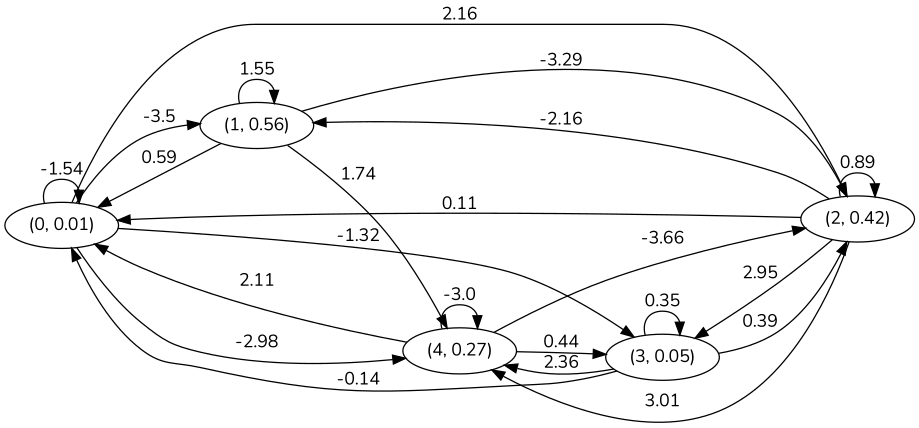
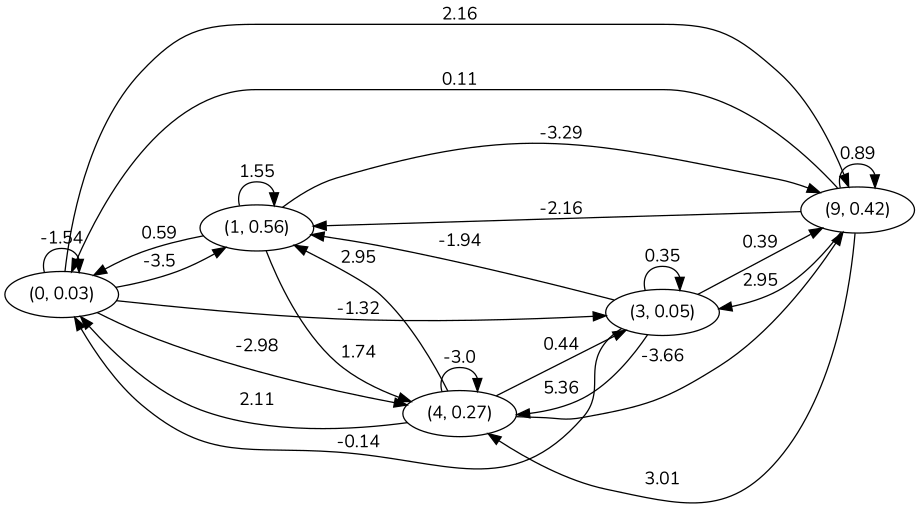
node "(2, 0.42)": label "(2, 0.42)" -> "(9, 0.42)"
node "(0, 0.01)": label "(0, 0.01)" -> "(0, 0.03)"
edge "(3, 0.05)" -> "(1, 0.56)": added, label "-1.94"
edge "(4, 0.27)" -> "(1, 0.56)": added, label "2.95"
edge "(3, 0.05)" -> "(4, 0.27)": label "2.36" -> "5.36"
